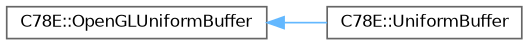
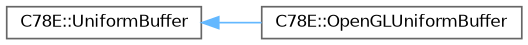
edge "C78E::UniformBuffer" -> "C78E::OpenGLUniformBuffer": reversed
